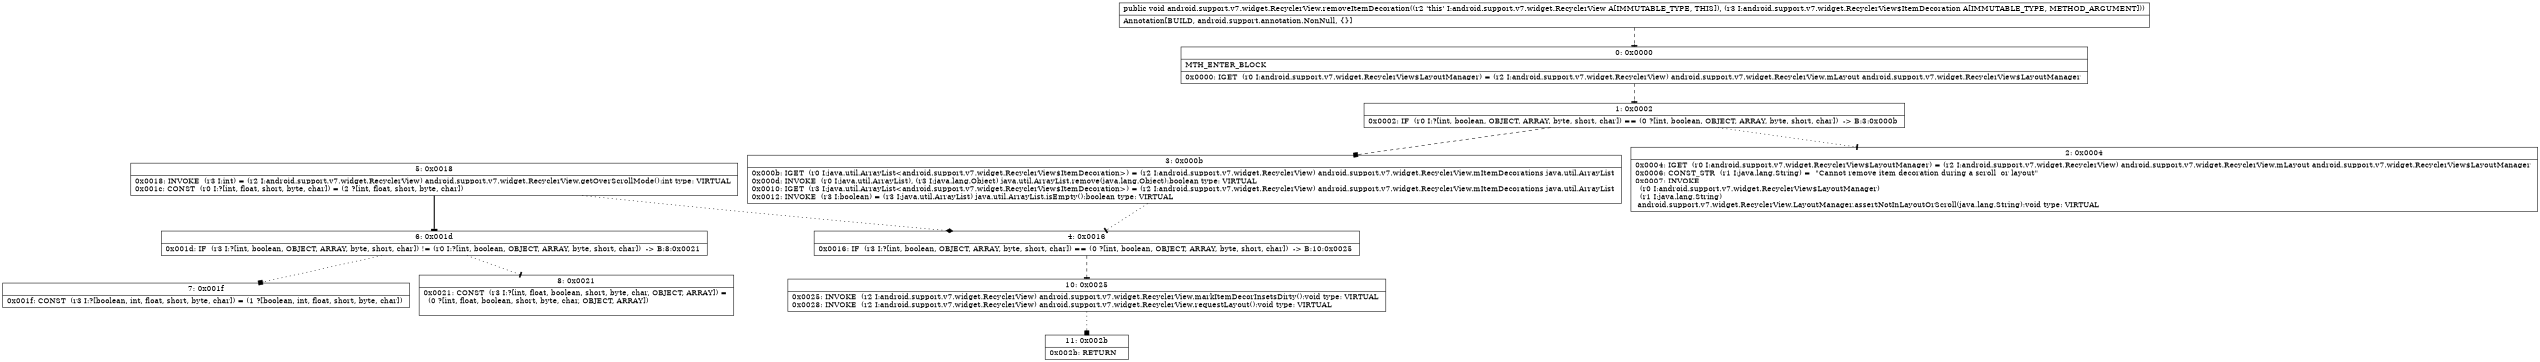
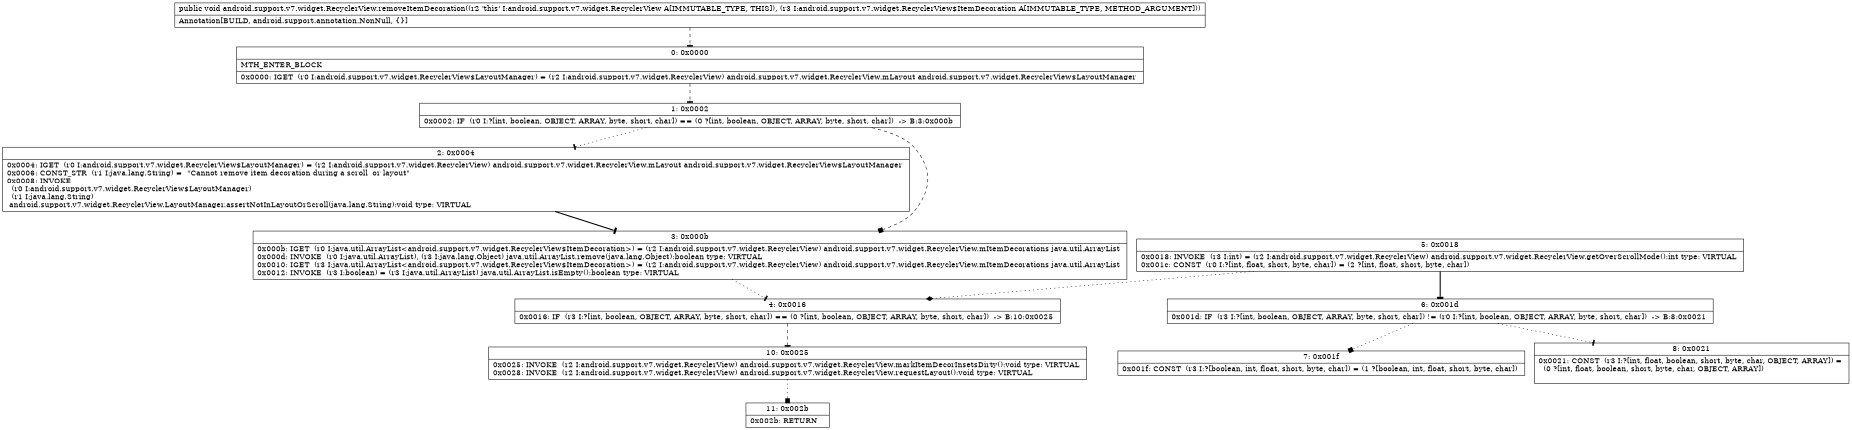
node "2: 0x0004": text "0x0007: INVOKE" -> "0x0008: INVOKE"
edge "2: 0x0004" -> "3: 0x000b": added
